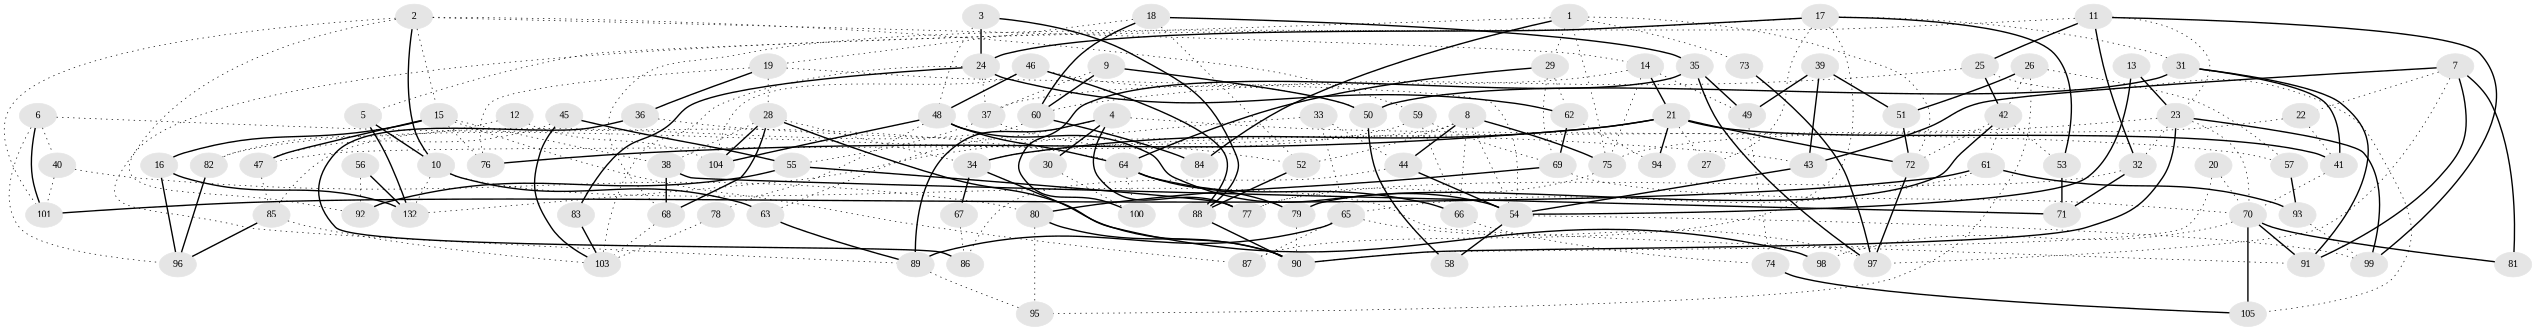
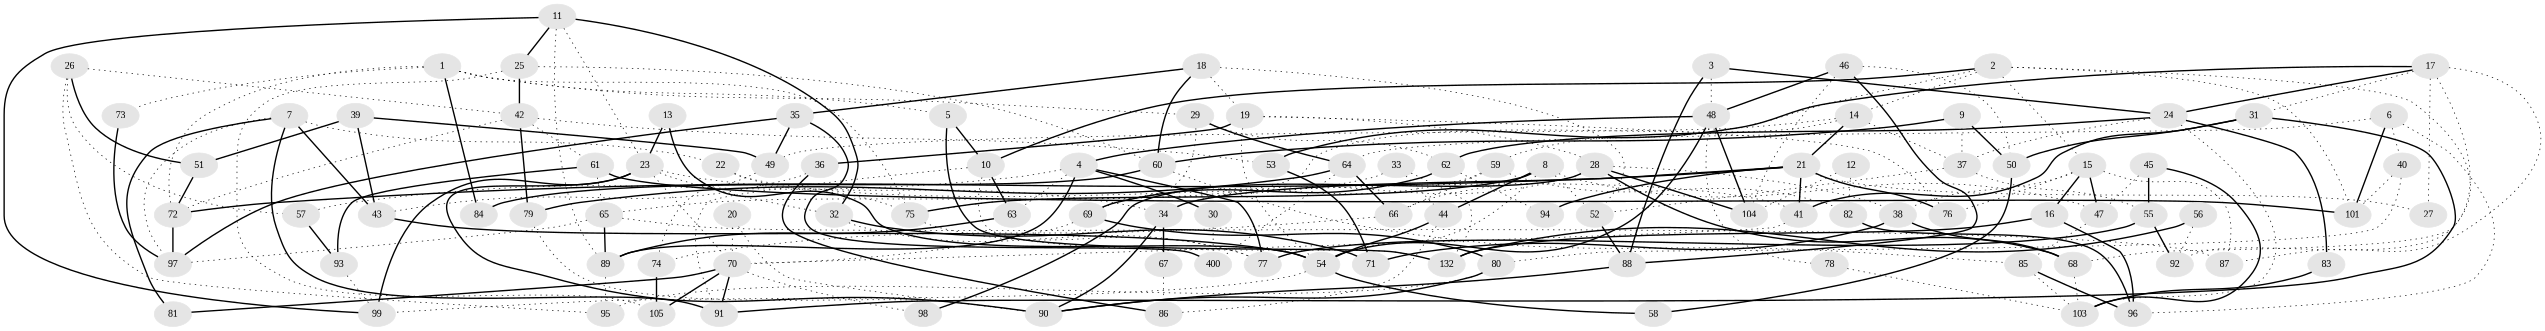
edge "48" -- "64": now "48" -- "4"
node "100": label "100" -> "400"
